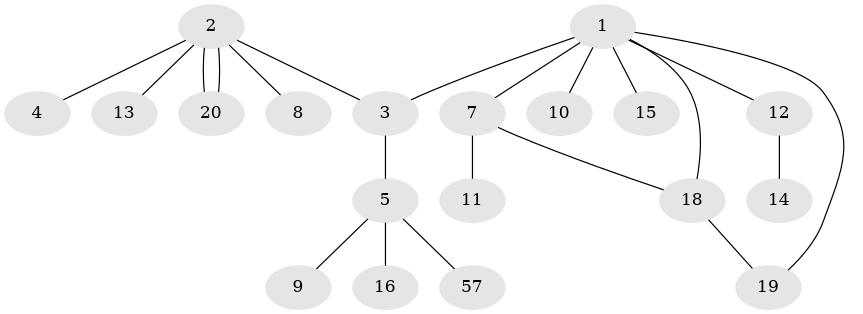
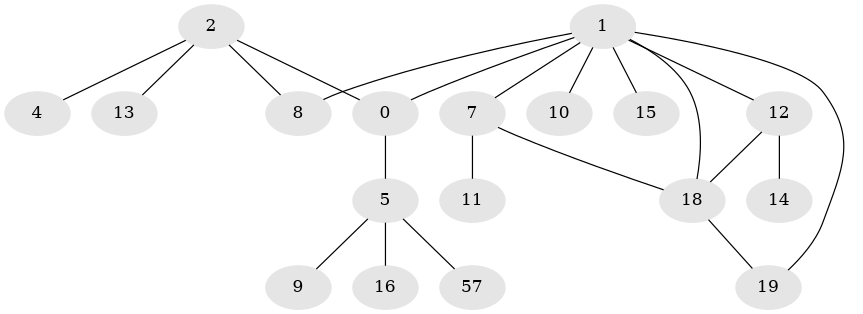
edge "1" -- "8": added
node "20": removed
node "3": label "3" -> "0"
edge "12" -- "18": added
